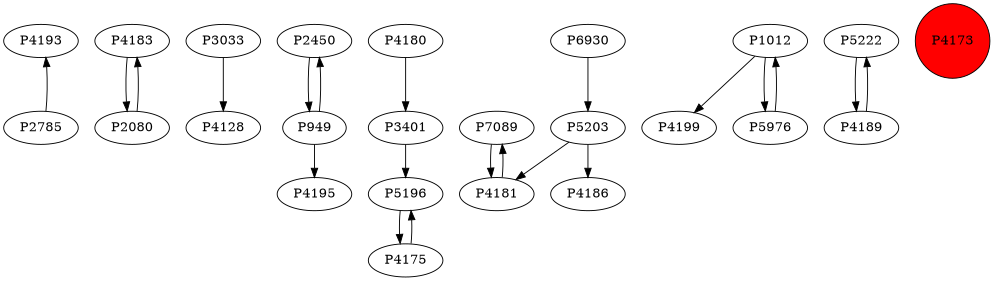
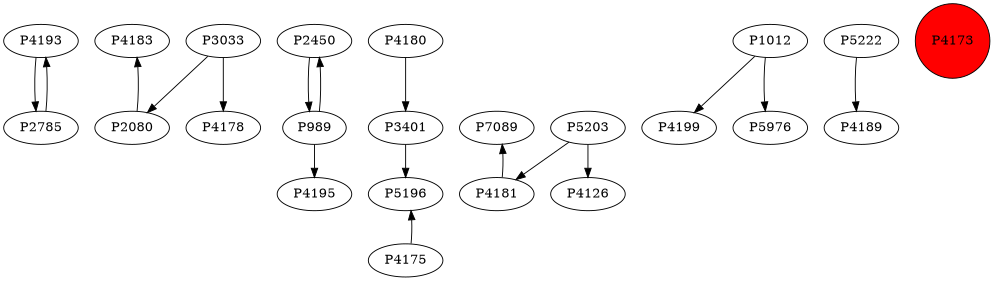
node "P6930": removed
edge "P4193" -> "P2785": added
edge "P4183" -> "P2080": now "P3033" -> "P2080"
edge "P5976" -> "P1012": removed
edge "P4189" -> "P5222": removed
node "P4128": label "P4128" -> "P4178"
node "P949": label "P949" -> "P989"
edge "P7089" -> "P4181": removed
node "P4186": label "P4186" -> "P4126"
edge "P5196" -> "P4175": removed
